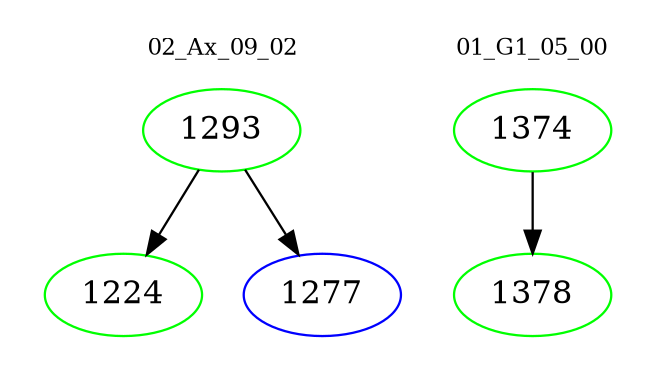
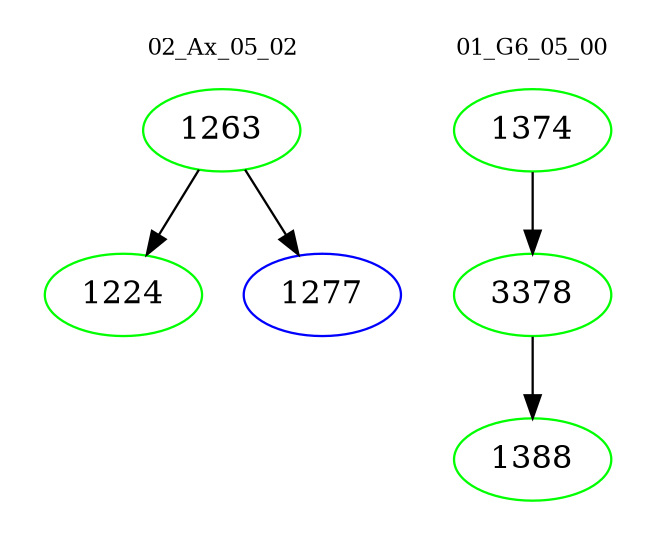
cluster "02_Ax_09_02": label "02_Ax_09_02" -> "02_Ax_05_02"
cluster "01_G1_05_00": label "01_G1_05_00" -> "01_G6_05_00"
node "1293": label "1293" -> "1263"
node "1378": label "1378" -> "3378"
node "1388": added
